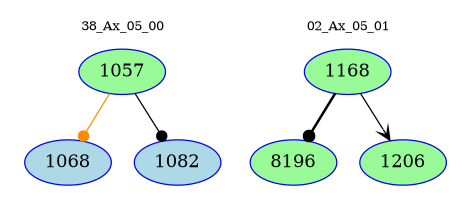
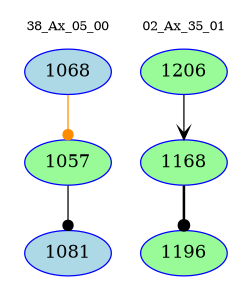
cluster "02_Ax_05_01": label "02_Ax_05_01" -> "02_Ax_35_01"
edge "1168" -> "1206": reversed
edge "1057" -> "1068": reversed
node "1082": label "1082" -> "1081"
node "8196": label "8196" -> "1196"
